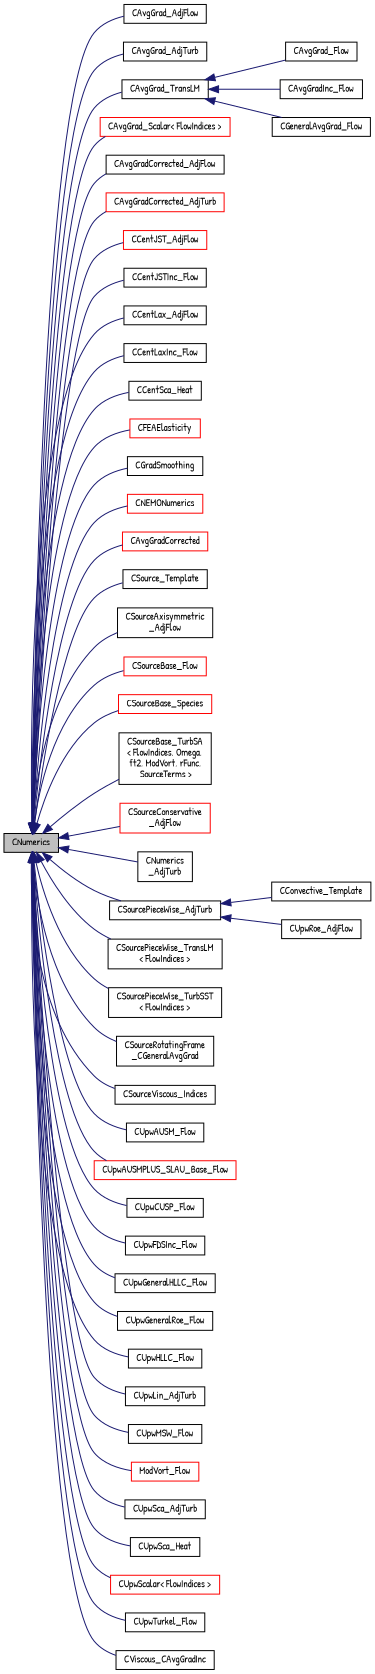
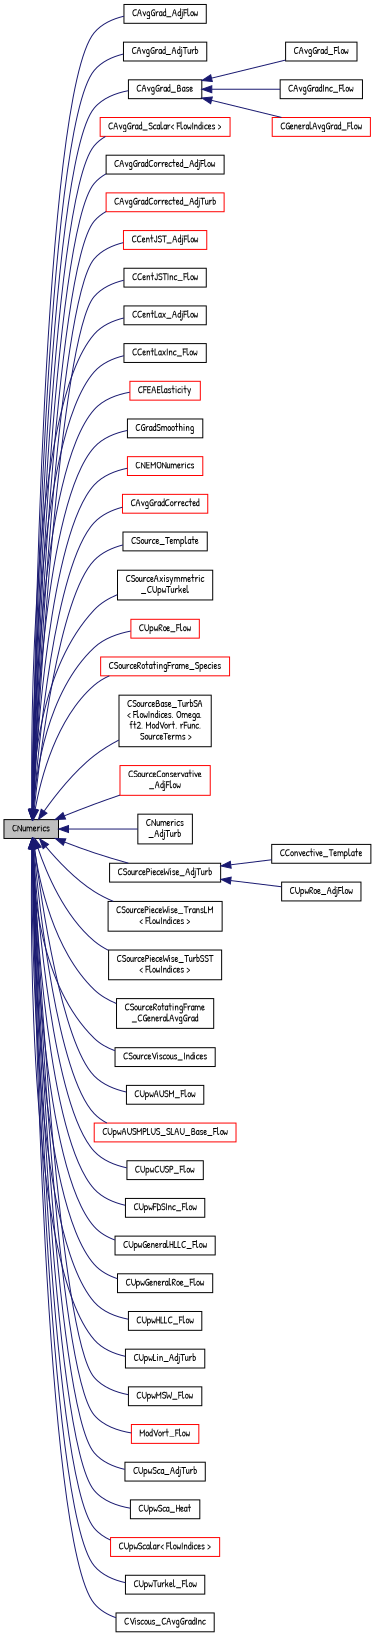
node "CAvgGrad_TransLM": label "CAvgGrad_TransLM" -> "CAvgGrad_Base"
node "CGeneralAvgGrad_Flow": color black -> red
node "CCentSca_Heat": removed
node "CSourceAxisymmetric _AdjFlow": label "CSourceAxisymmetric _AdjFlow" -> "CSourceAxisymmetric _CUpwTurkel"
node "CSourceBase_Flow": label "CSourceBase_Flow" -> "CUpwRoe_Flow"
node "CSourceBase_Species": label "CSourceBase_Species" -> "CSourceRotatingFrame_Species"
